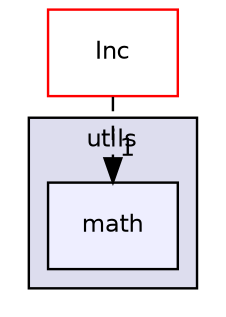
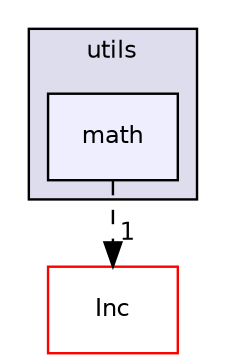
edge "Inc" -> "math": reversed
